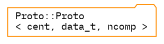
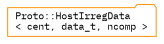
node "Proto::Proto < cent, data_t, ncomp >": label "Proto::Proto < cent, data_t, ncomp >" -> "Proto::HostIrregData < cent, data_t, ncomp >"
